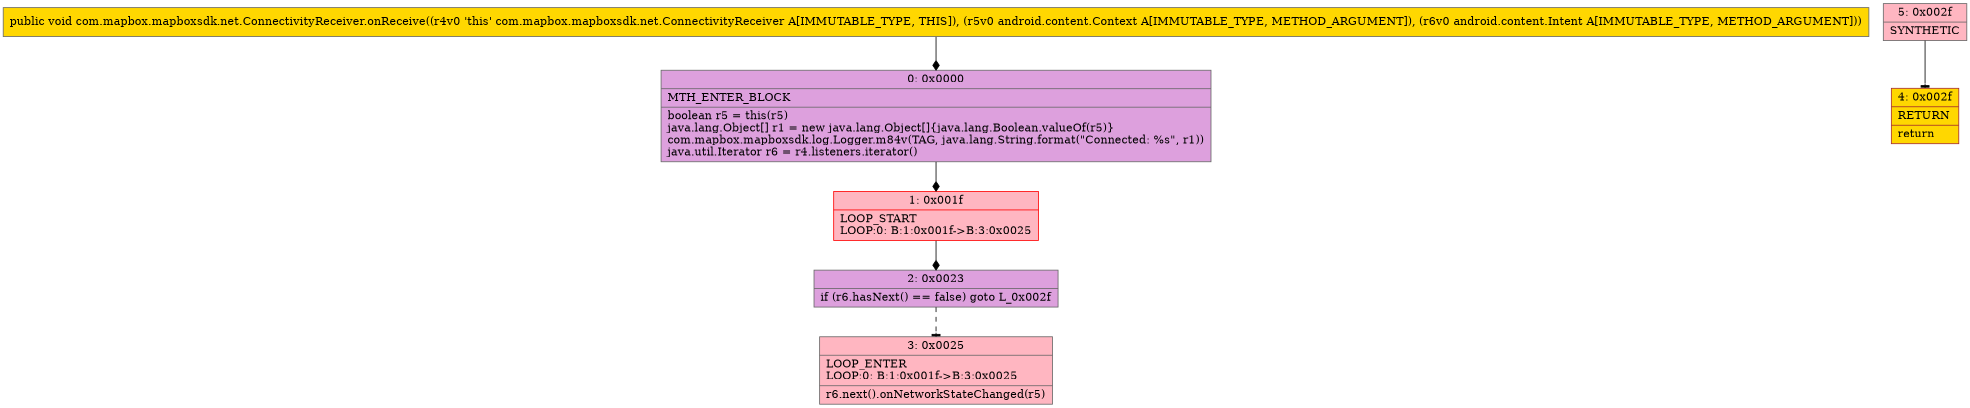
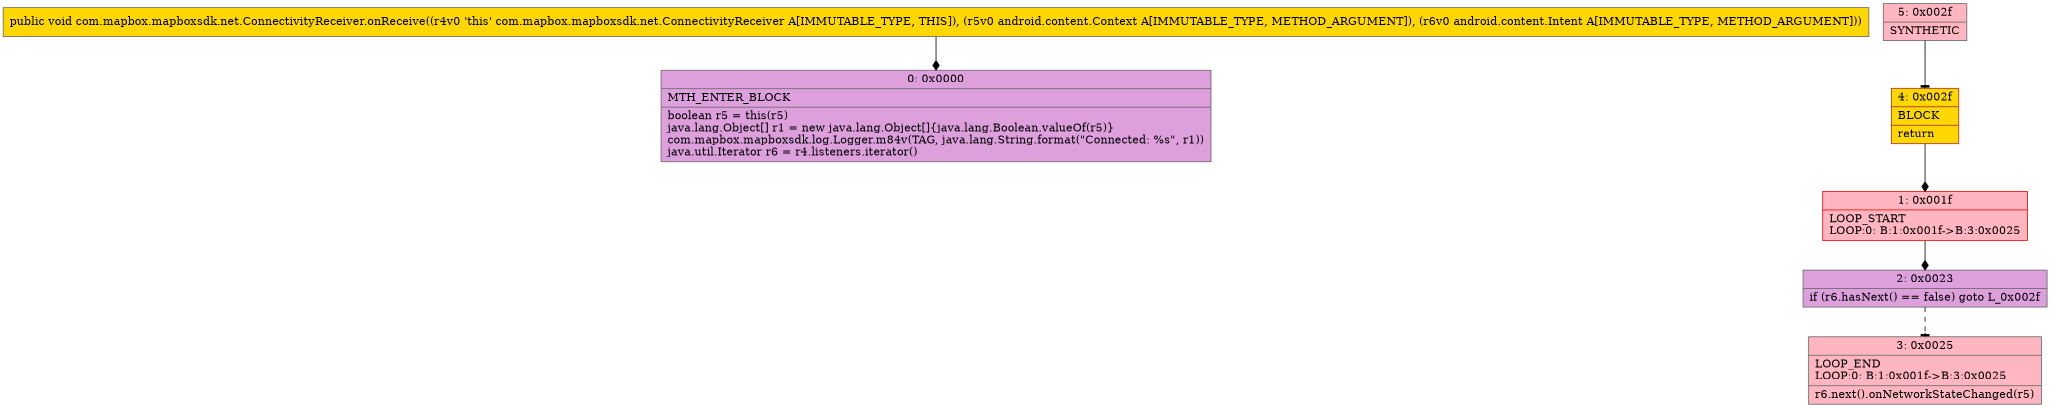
node "4: 0x002f": text "RETURN" -> "BLOCK"
edge "0: 0x0000" -> "1: 0x001f": now "4: 0x002f" -> "1: 0x001f"
node "3: 0x0025": text "LOOP_ENTER" -> "LOOP_END"
